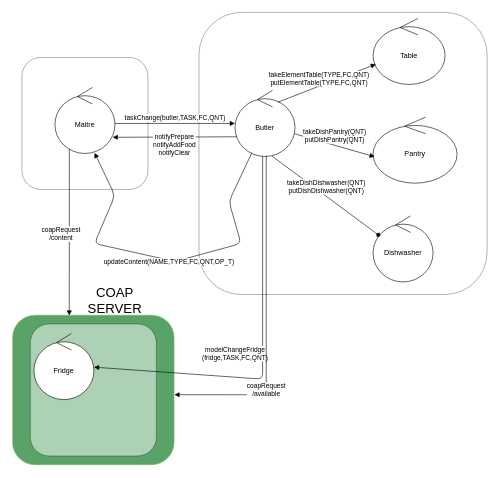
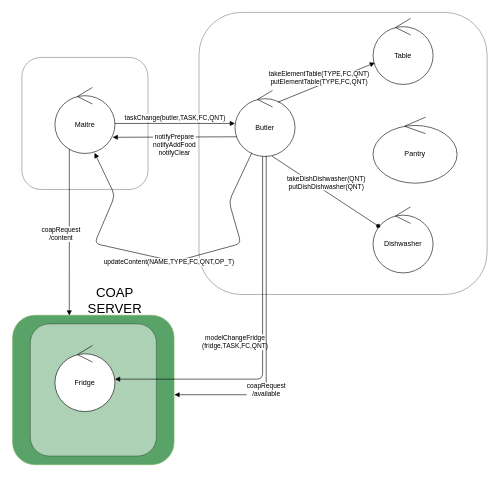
node "Table": size 72x66 -> 60x66
edge "Butler" -> "Pantry": removed, label "takeDishPantry(QNT) putDishPantry(QNT)"
node "Dishwasher": moved (403, 249) -> (403, 240)
node "Fridge": moved (64, 366) -> (85, 378)
